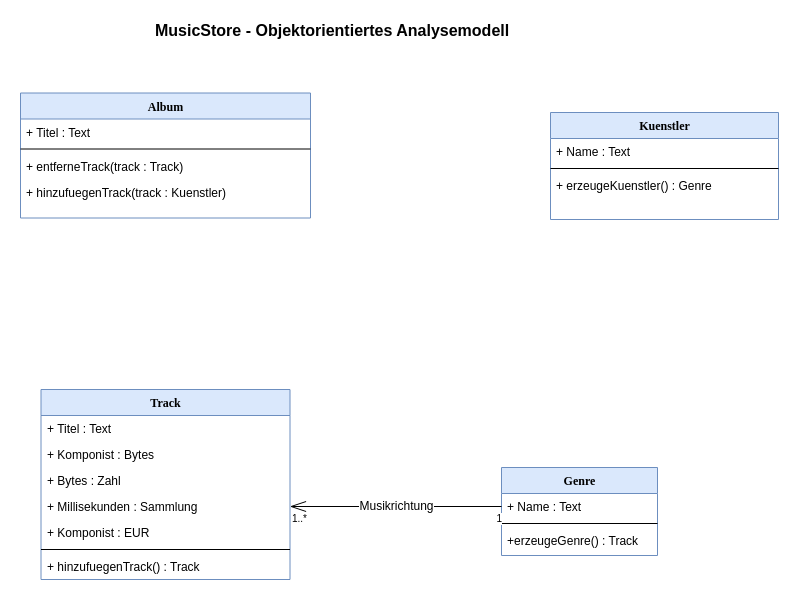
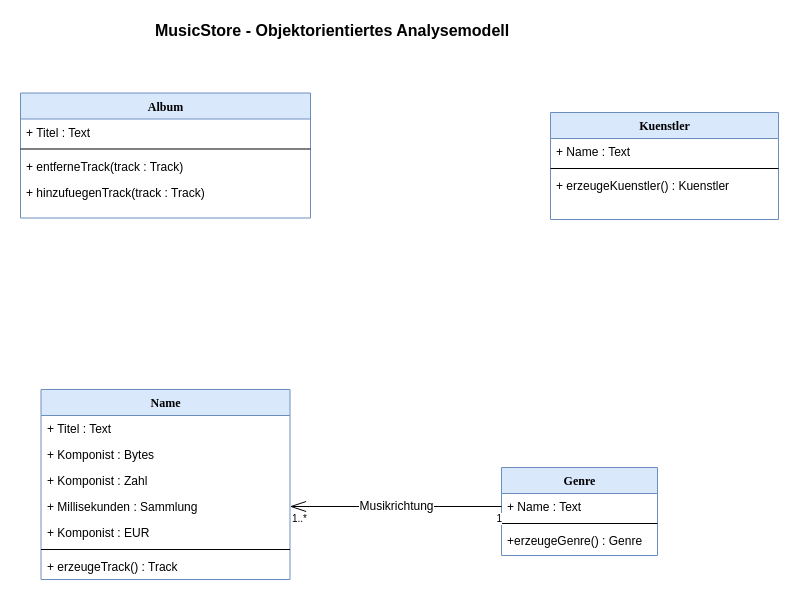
node "+ erzeugeKuenstler() : Genre": label "+ erzeugeKuenstler() : Genre" -> "+ erzeugeKuenstler() : Kuenstler"
node "+ hinzufuegenTrack(track : Kuenstler)": label "+ hinzufuegenTrack(track : Kuenstler)" -> "+ hinzufuegenTrack(track : Track)"
node "Track": label "Track" -> "Name"
node "+ Bytes : Zahl": label "+ Bytes : Zahl" -> "+ Komponist : Zahl"
node "+erzeugeGenre() : Track": label "+erzeugeGenre() : Track" -> "+erzeugeGenre() : Genre"
node "+ hinzufuegenTrack() : Track": label "+ hinzufuegenTrack() : Track" -> "+ erzeugeTrack() : Track"
